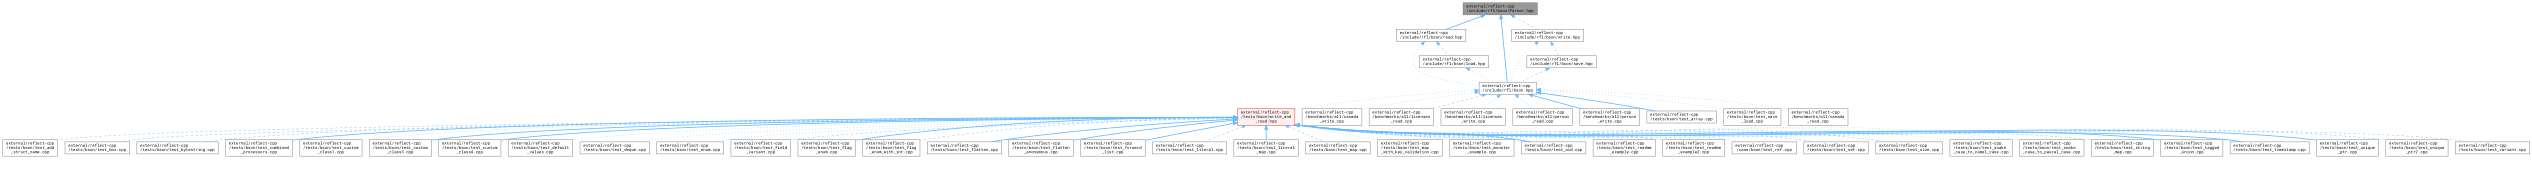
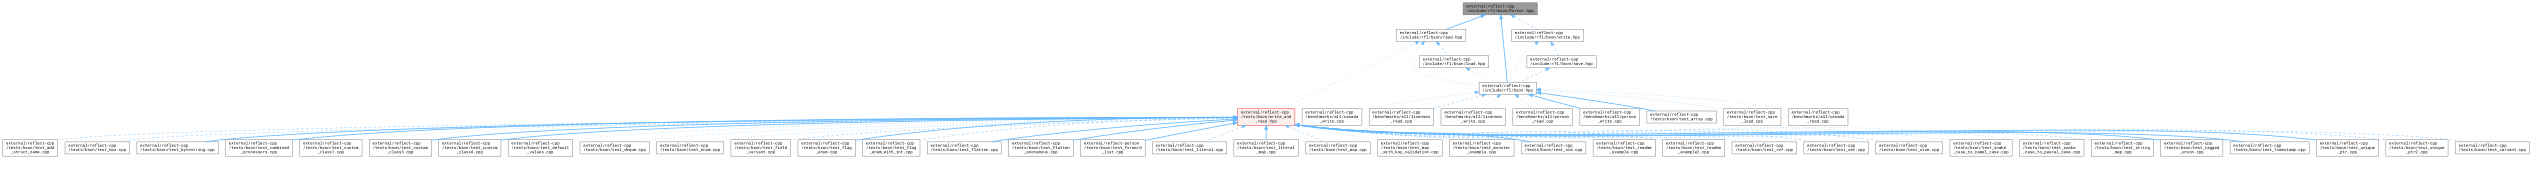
edge "external/reflect-cpp /tests/bson/write_and _read.hpp" -> "external/reflect-cpp /include/rfl/bson.hpp": now "external/reflect-cpp /tests/bson/write_and _read.hpp" -> "external/reflect-cpp /include/rfl/bson/read.hpp"
edge "external/reflect-cpp /tests/bson/test_bytestring.cpp" -> "external/reflect-cpp /tests/bson/write_and _read.hpp": style dashed -> bold
node "external/reflect-cpp /tests/bson/test_forward _list.cpp": label "external/reflect-cpp /tests/bson/test_forward _list.cpp" -> "external/reflect-person /tests/bson/test_forward _list.cpp"
node "external/reflect-cpp /case/bson/test_ref.cpp": label "external/reflect-cpp /case/bson/test_ref.cpp" -> "external/reflect-cpp /tests/bson/test_ref.cpp"
